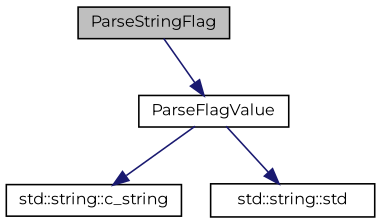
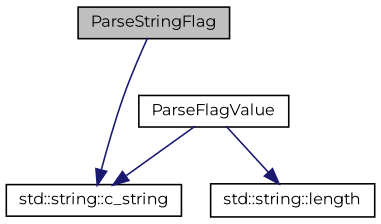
edge "ParseStringFlag" -> "ParseFlagValue": now "ParseStringFlag" -> "std::string::c_string"
node "std::string::std": label "std::string::std" -> "std::string::length"
